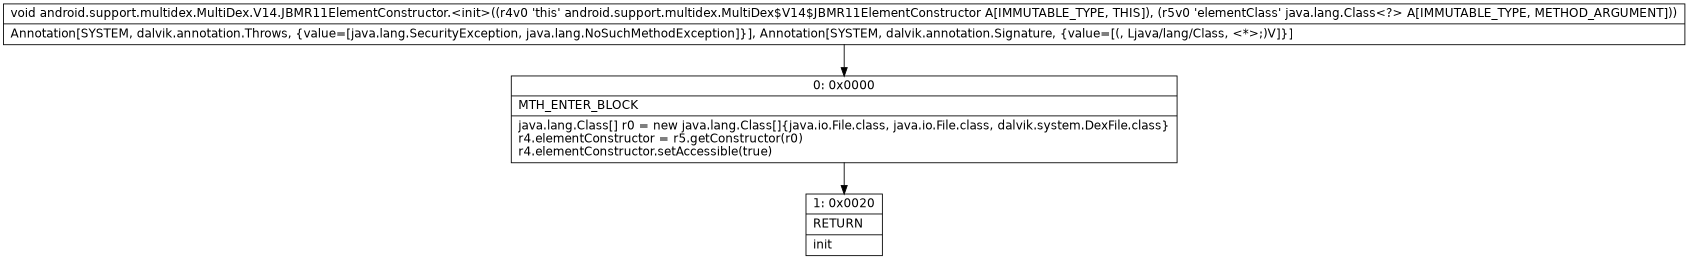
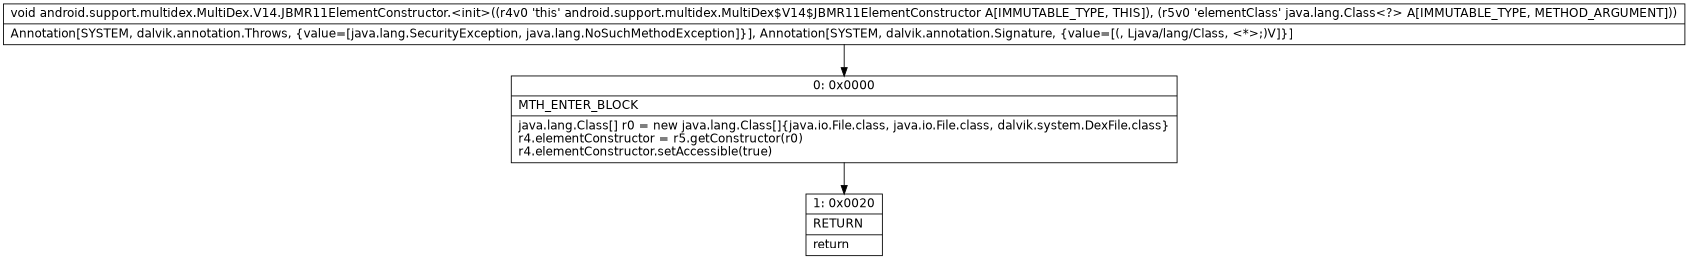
node "1: 0x0020": text "init" -> "return"
